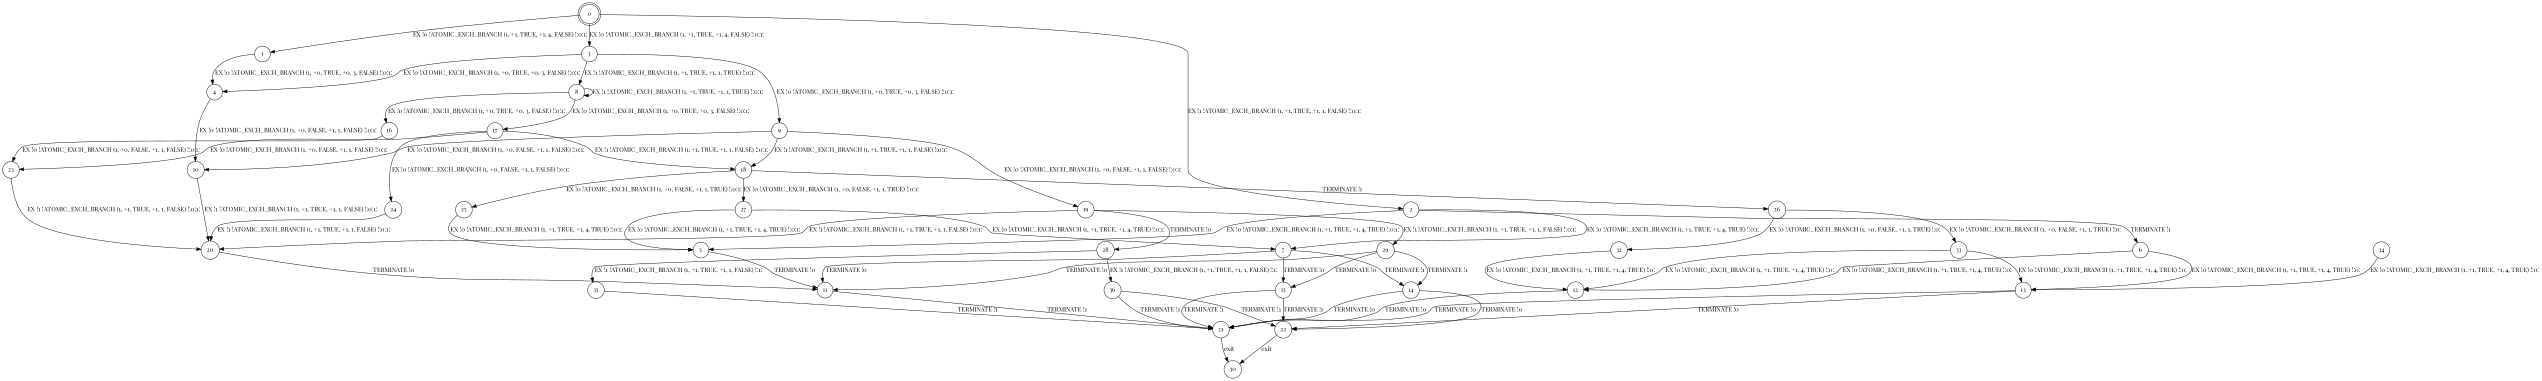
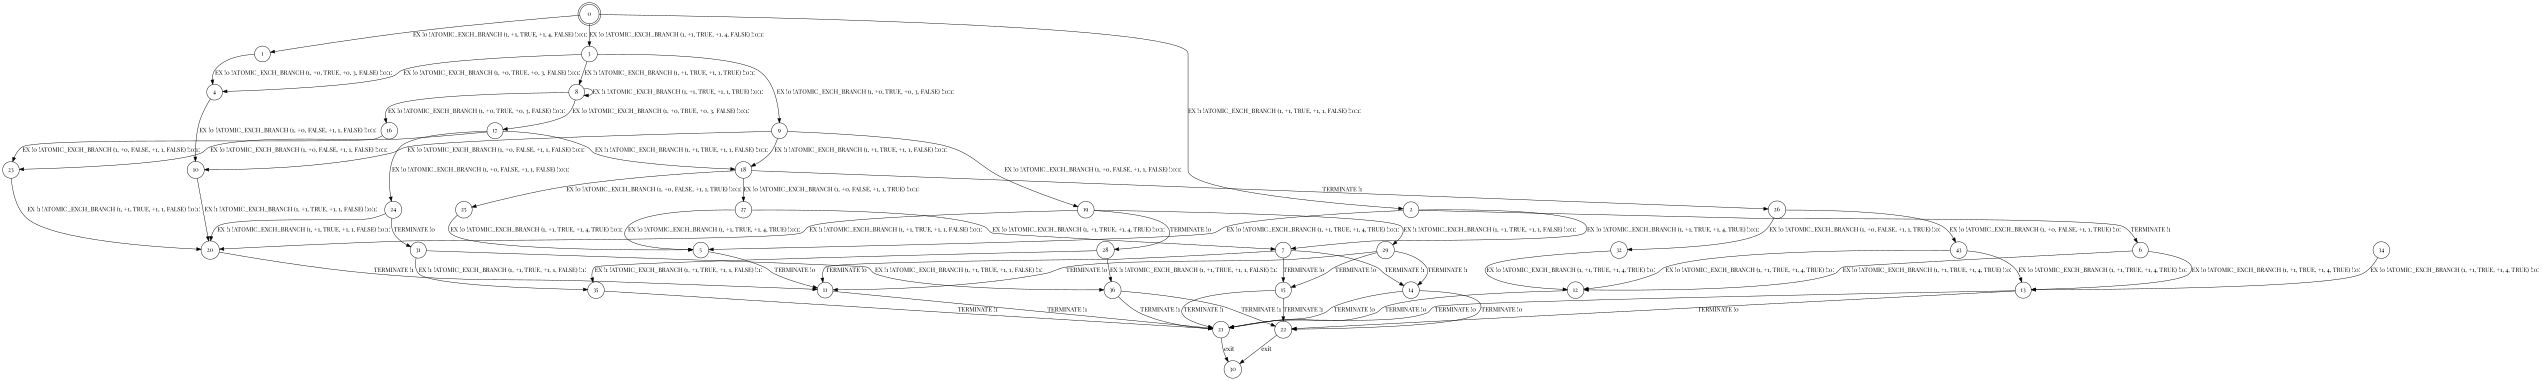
node "31": added
node "33": label "33" -> "43"
edge "20" -> "11": label "TERMINATE !0" -> "TERMINATE !1"
